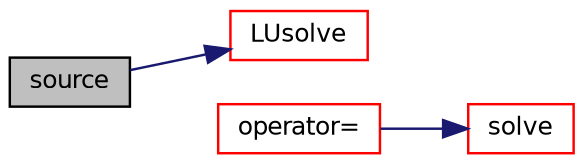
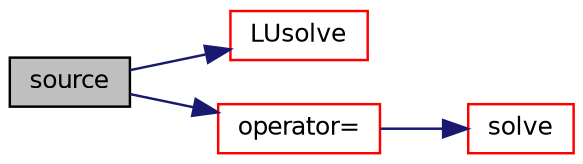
edge "source" -> "operator=": added
